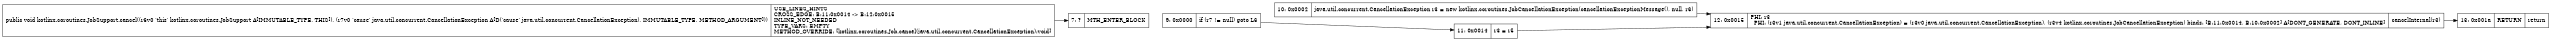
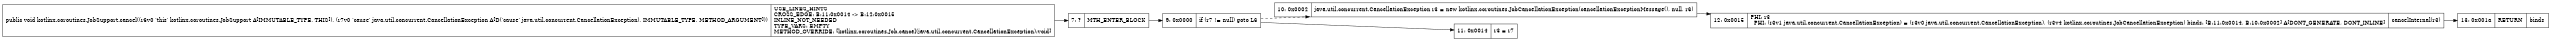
edge "9: 0x0000" -> "10: 0x0002": added
node "13: 0x001a": text "return" -> "binds"
edge "7: ?" -> "9: 0x0000": added
edge "11: 0x0014" -> "12: 0x0015": removed
node "11: 0x0014": text "r3 = r5" -> "r3 = r7"
